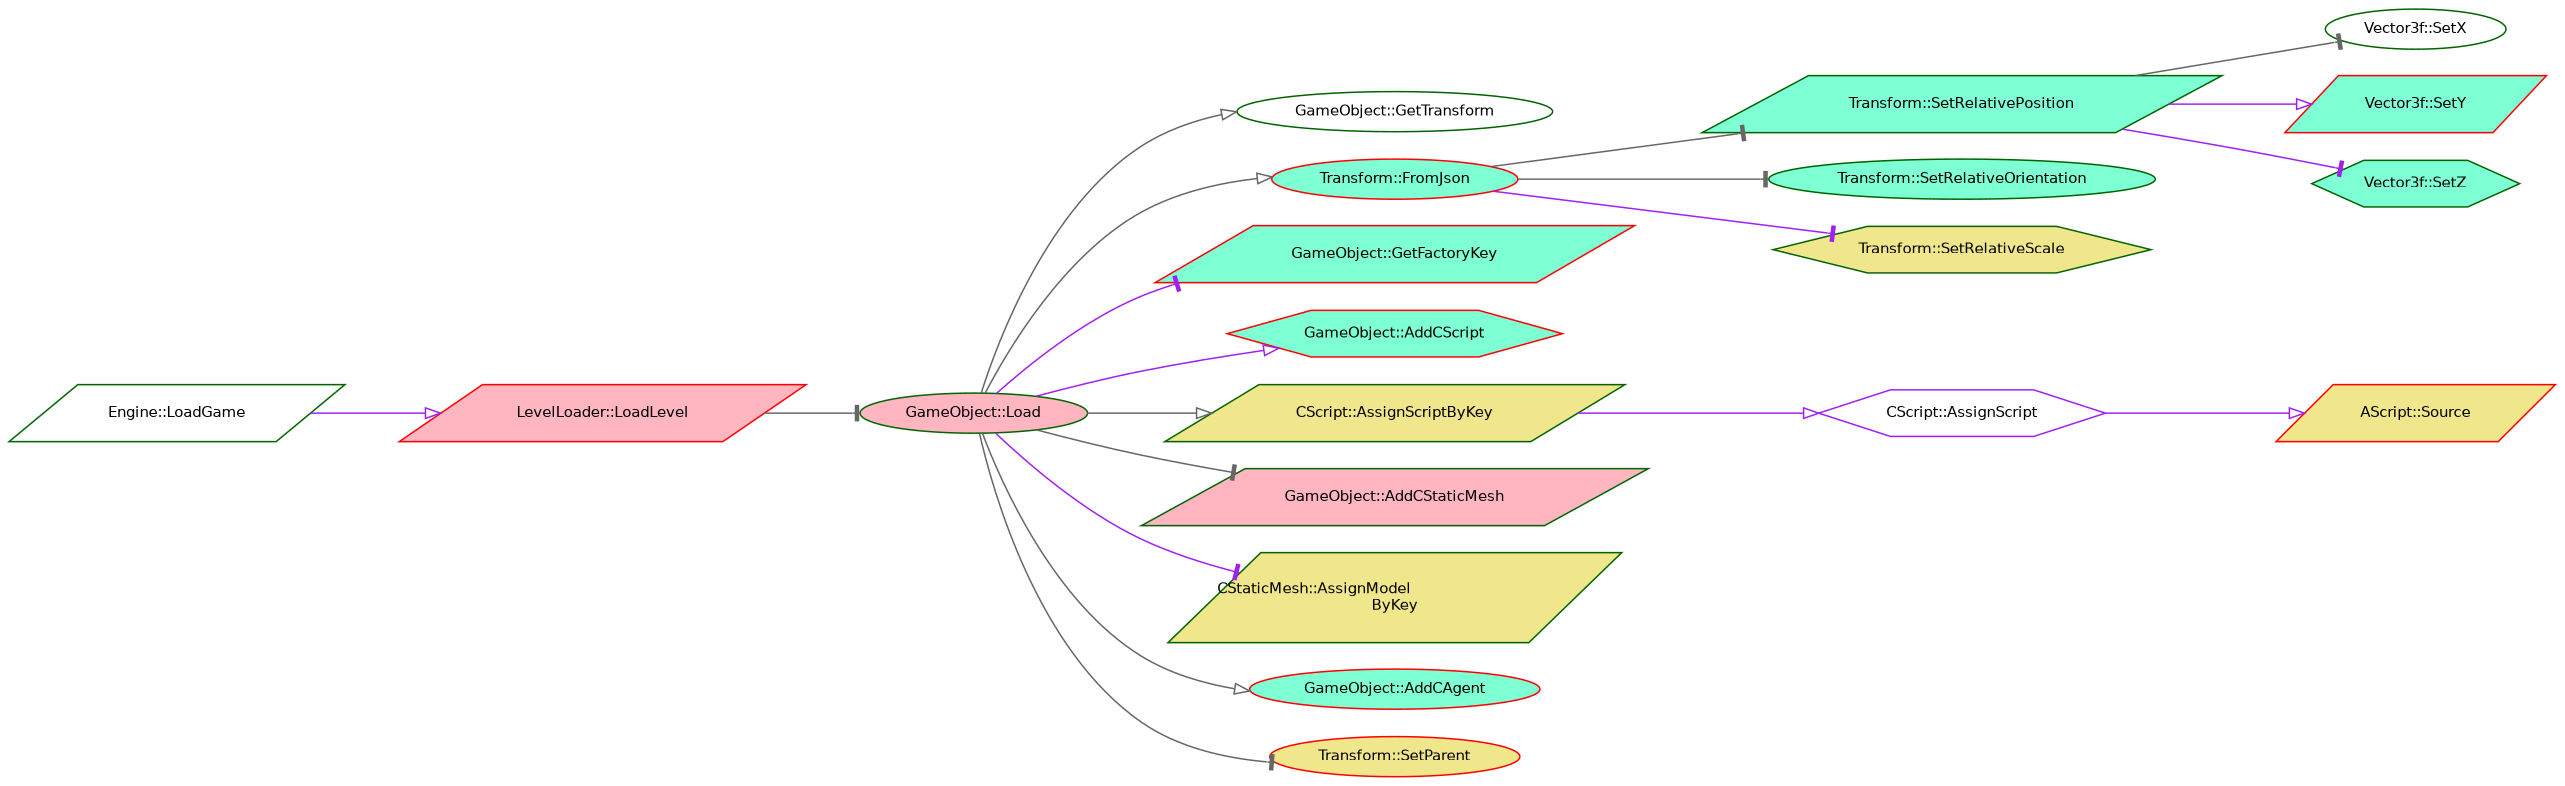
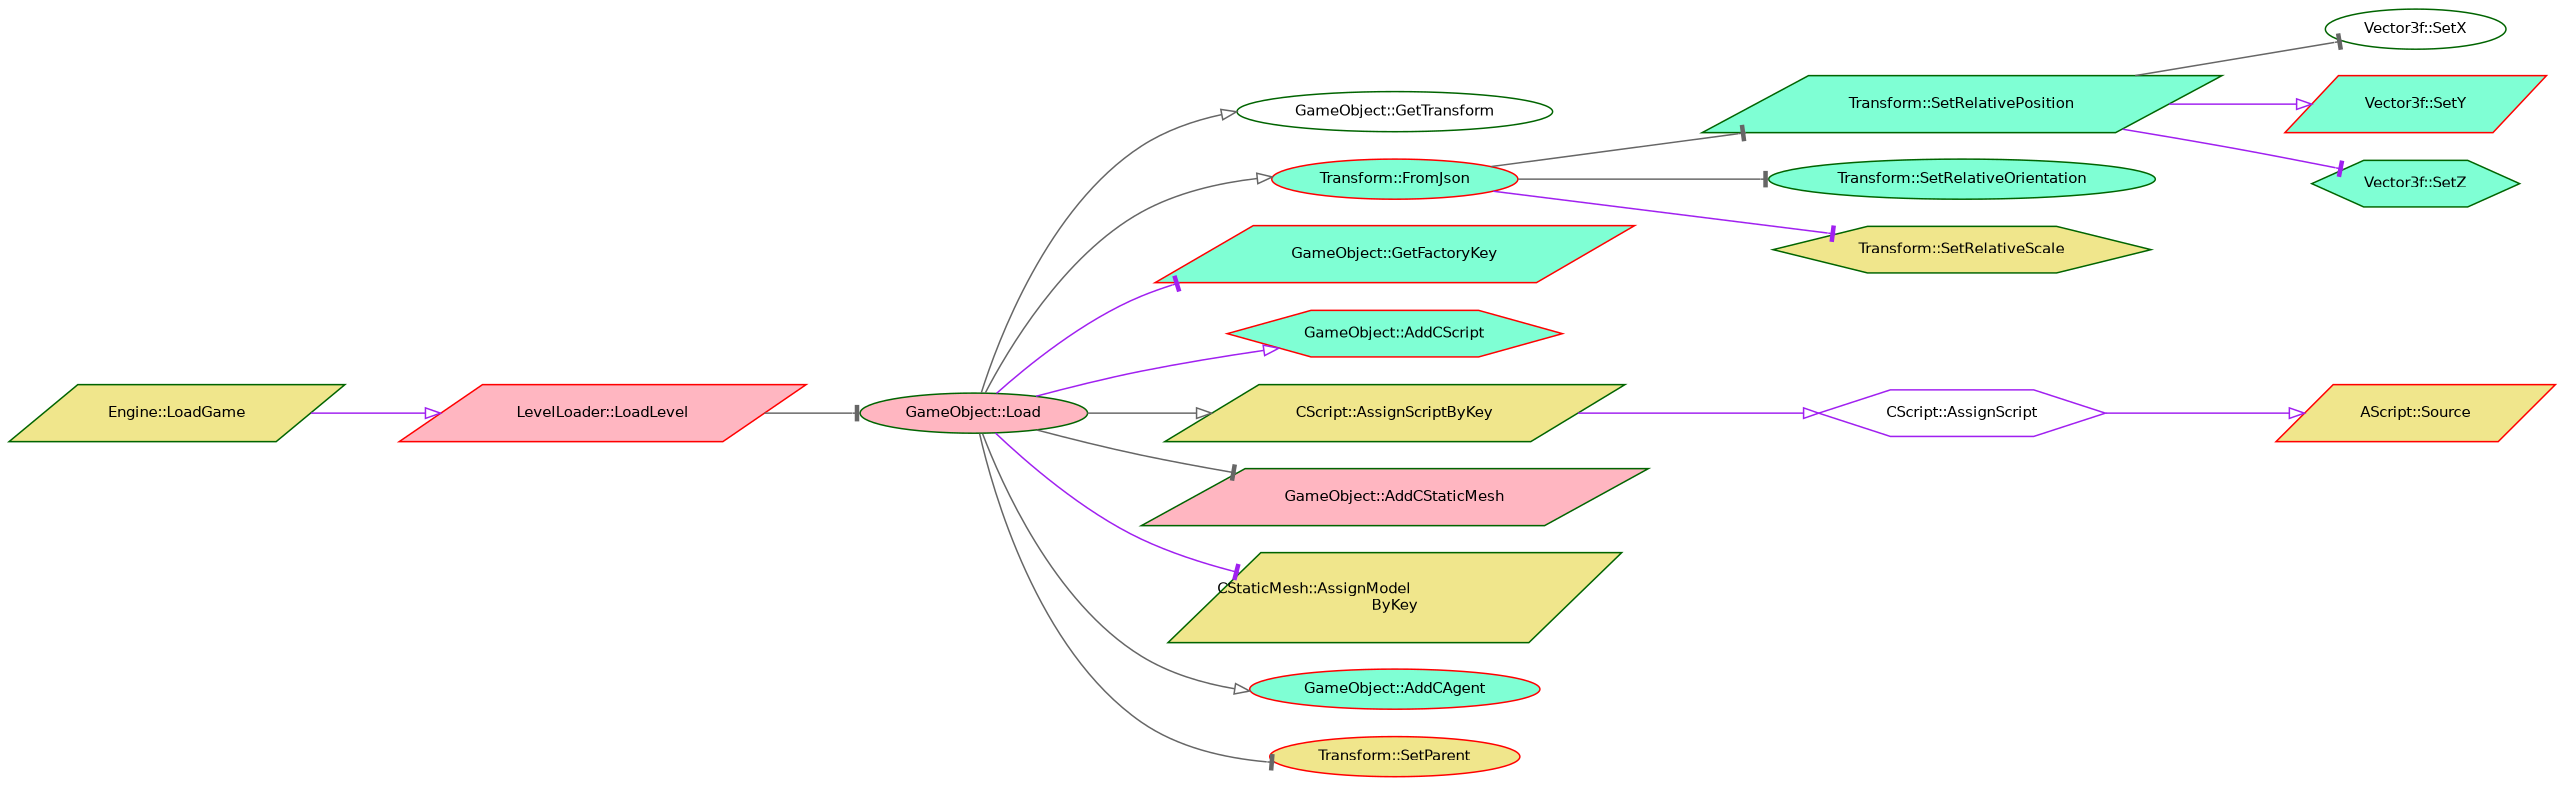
node "Engine::LoadGame": fillcolor white -> khaki
